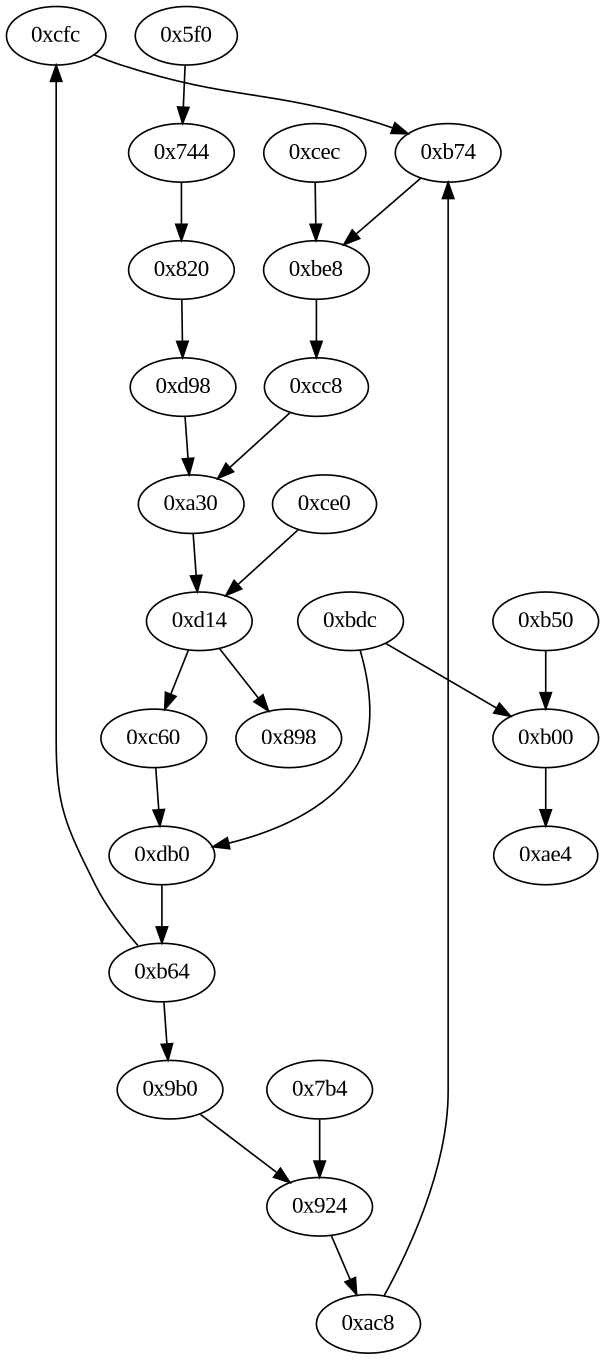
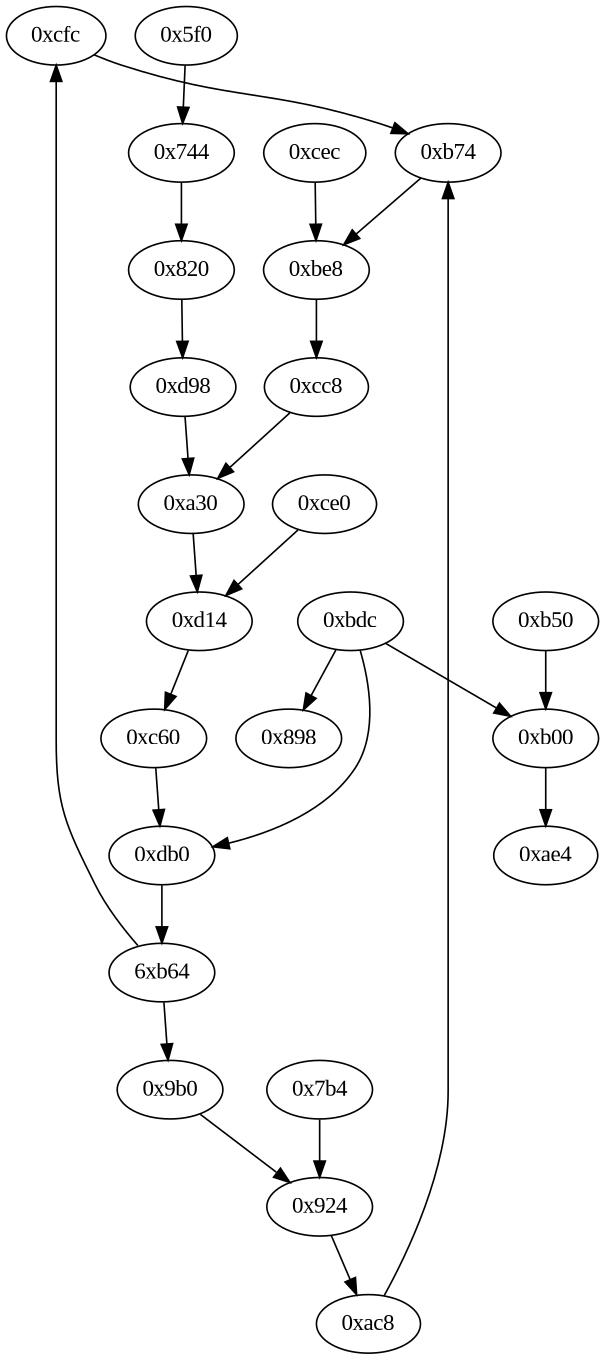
edge "0xd14" -> "0x898": now "0xbdc" -> "0x898"
node "0xb64": label "0xb64" -> "6xb64"
